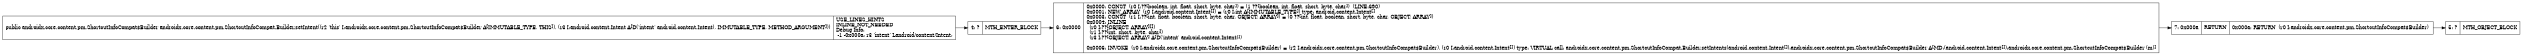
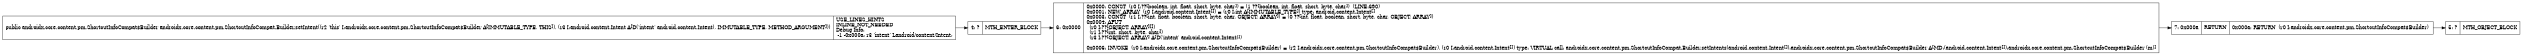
node "6: 0x0000": text "0x0004: INLINE" -> "0x0004: APUT"
